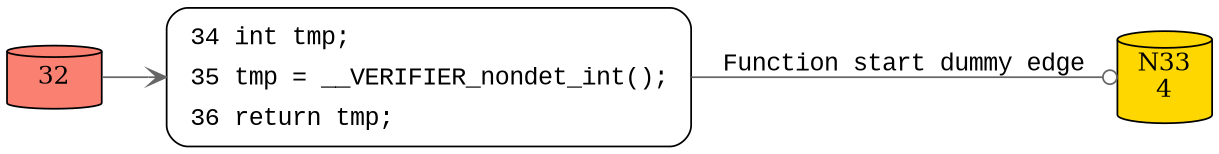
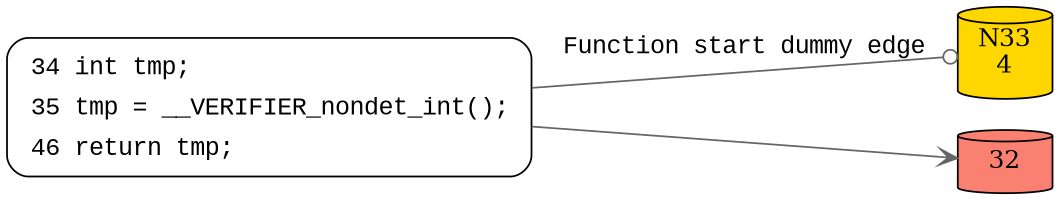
edge "32" -> "34": reversed
node "34": text "36" -> "46"
